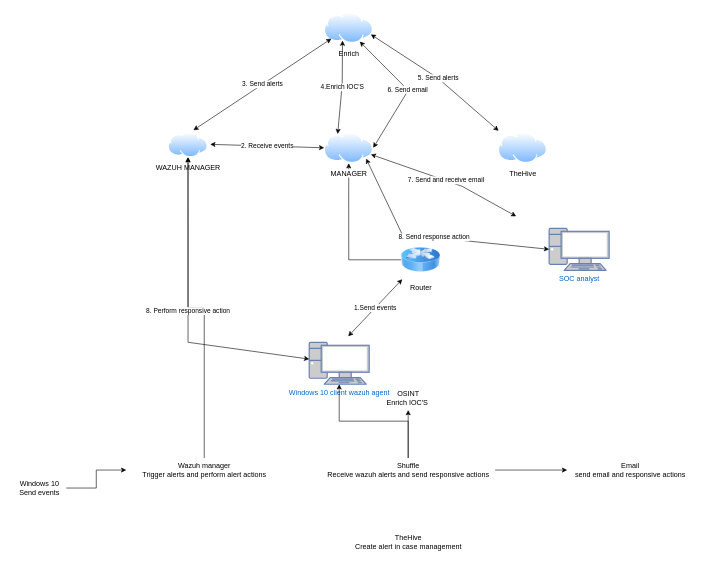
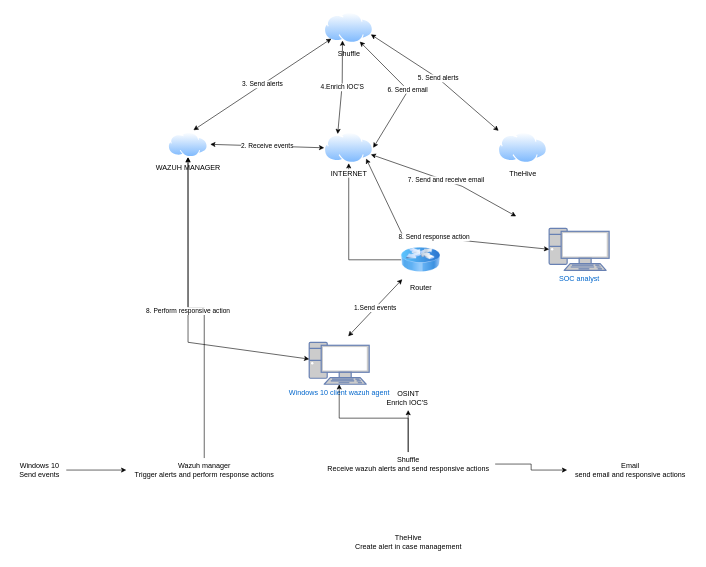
node "Enrich": label "Enrich" -> "Shuffle"
node "MANAGER": label "MANAGER" -> "INTERNET"
node "Wazuh manager Trigger alerts and perform alert actions": label "Wazuh manager Trigger alerts and perform alert actions" -> "Wazuh manager Trigger alerts and perform response actions"
node "Shuffle Receive wazuh alerts and send responsive actions": moved (408, 470) -> (408, 464)
node "Windows 10 Send events": moved (39, 488) -> (39, 470)
